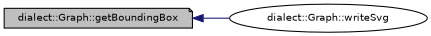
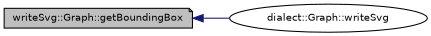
node "dialect::Graph::getBoundingBox": label "dialect::Graph::getBoundingBox" -> "writeSvg::Graph::getBoundingBox"
